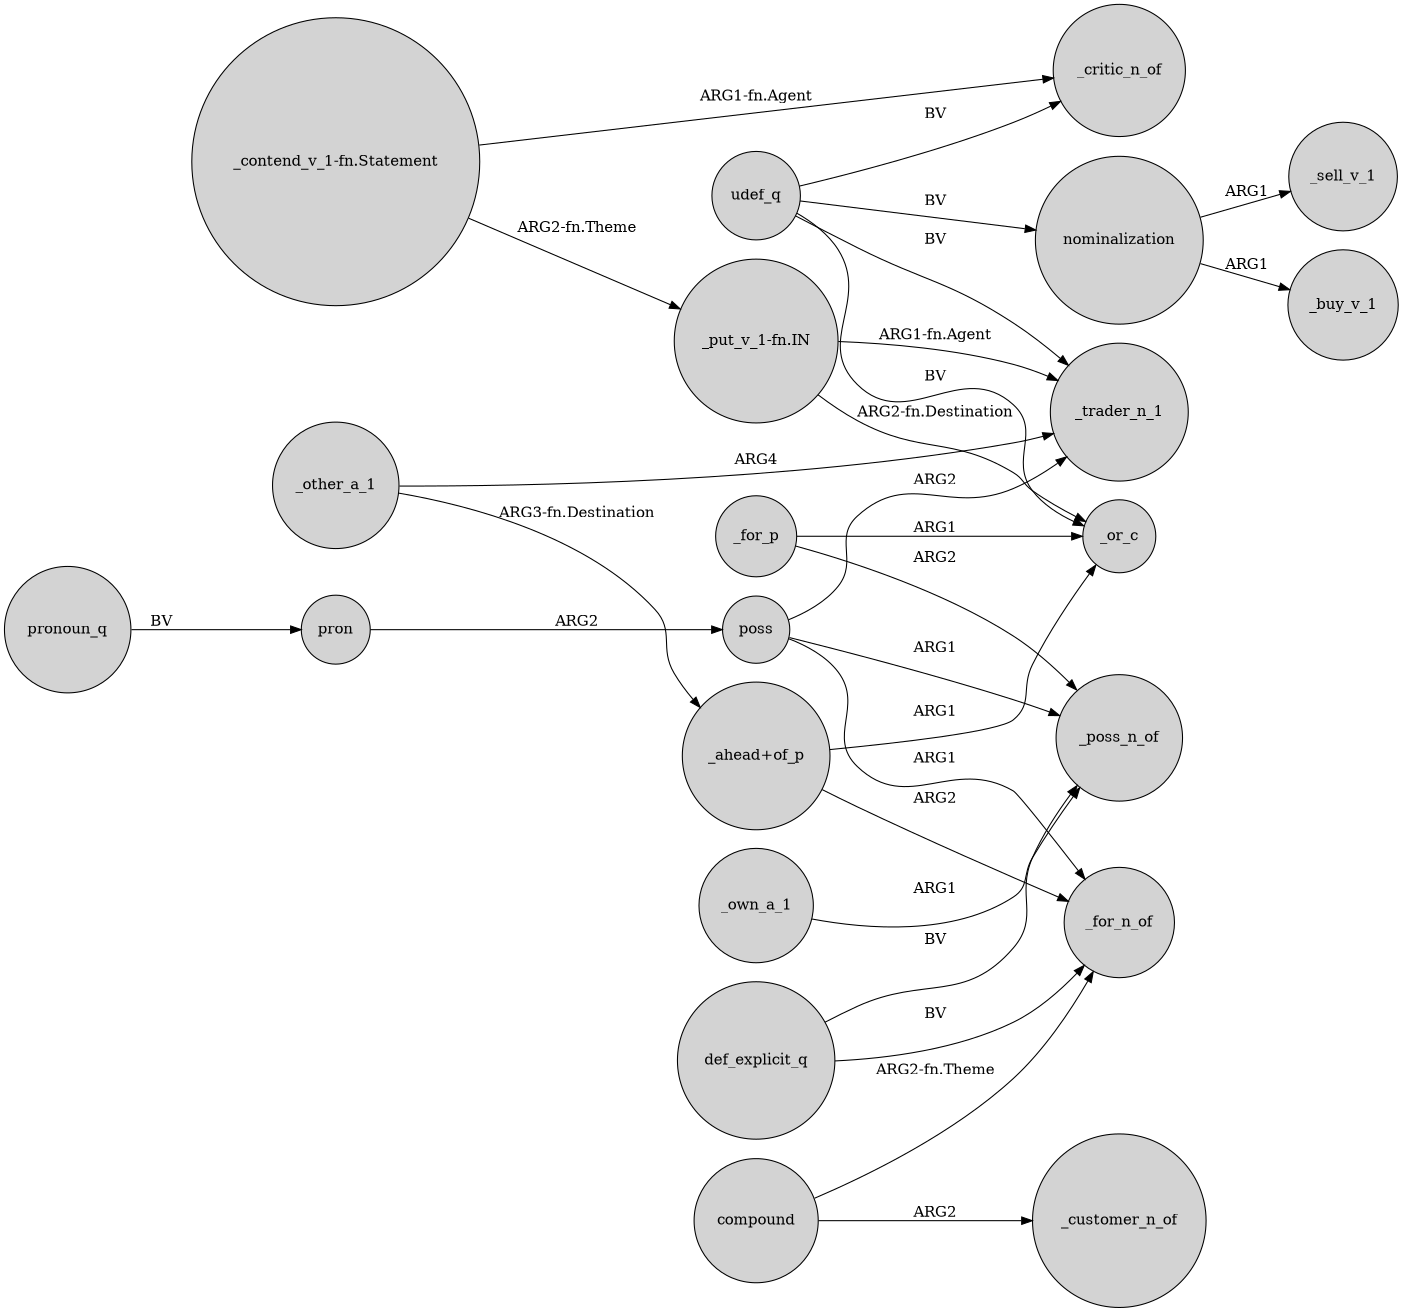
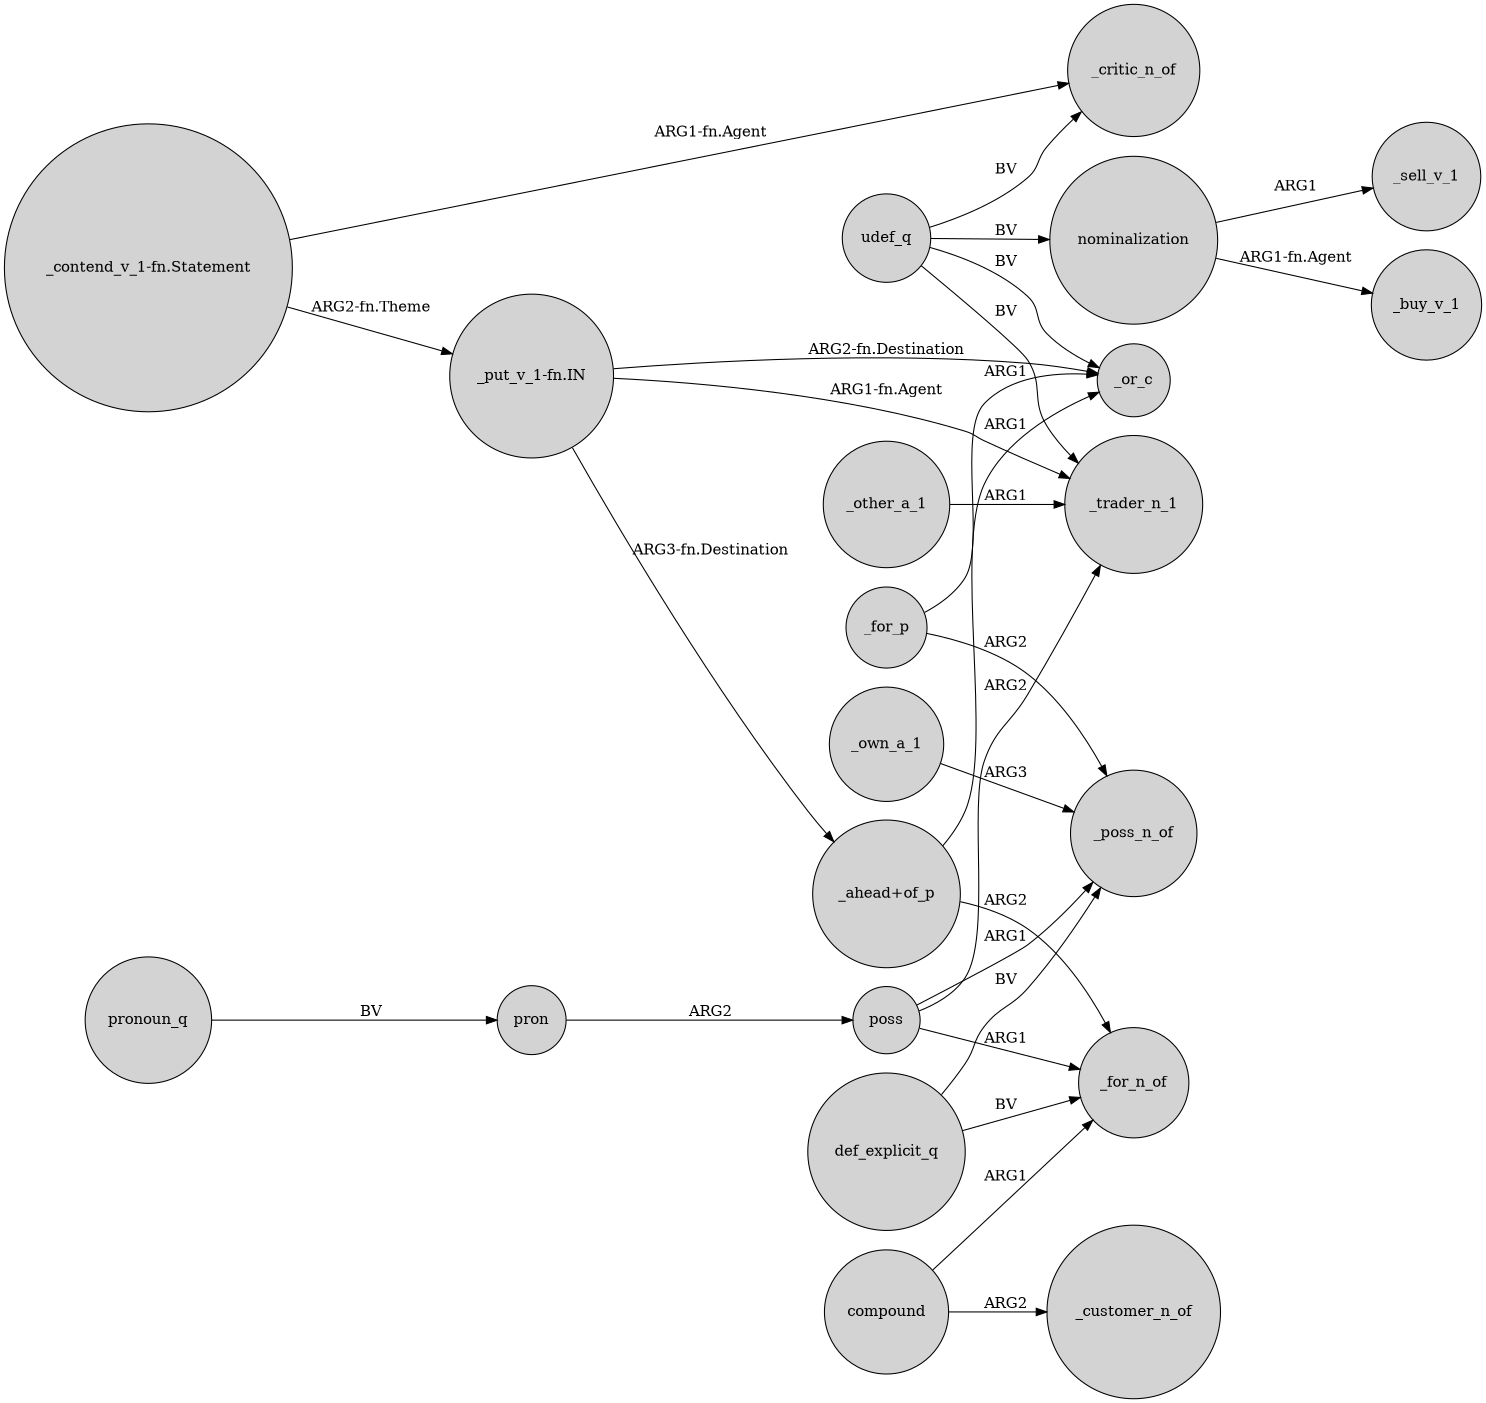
edge "nominalization" -> "_buy_v_1": label "ARG1" -> "ARG1-fn.Agent"
edge "_other_a_1" -> "_trader_n_1": label "ARG4" -> "ARG1"
edge "_other_a_1" -> "_ahead+of_p": now "_put_v_1-fn.IN" -> "_ahead+of_p"
edge "_own_a_1" -> "_poss_n_of": label "ARG1" -> "ARG3"
edge "compound" -> "_for_n_of": label "ARG2-fn.Theme" -> "ARG1"
